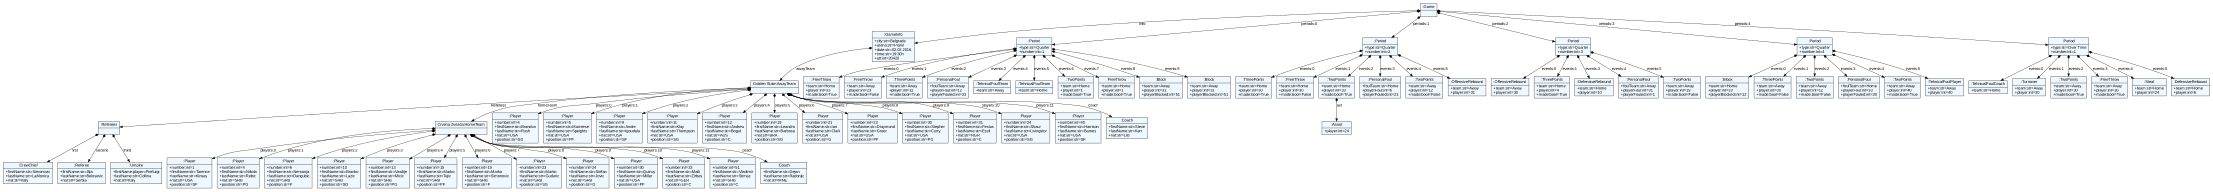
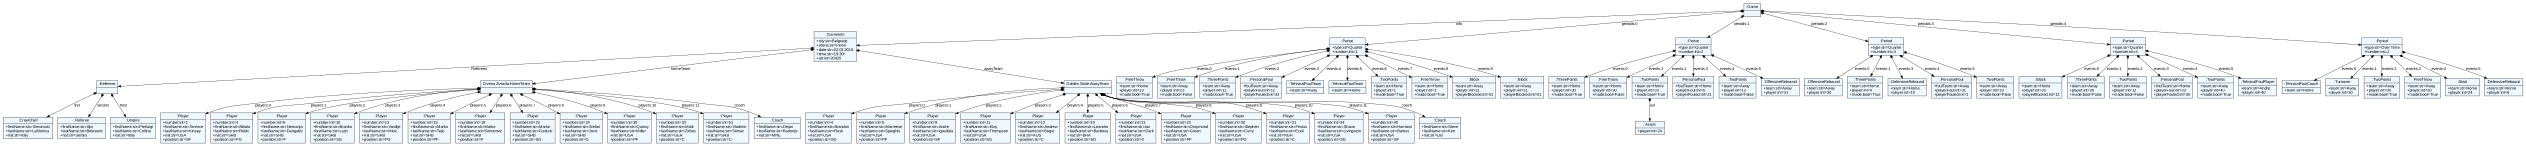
node ":TehnicalFoulPlayer": text "+team:str=Away" -> "+team:str=Andre"
edge "Golden State:AwayTeam" -- "Crvena Zvezda:HomeTeam": now ":GameInfo" -- "Crvena Zvezda:HomeTeam"
edge "Golden State:AwayTeam" -- ":Referees": now ":GameInfo" -- ":Referees"
node ":Umpire": text "+firstName:player=Pierluigi" -> "+firstName:str=Pierluigi"
